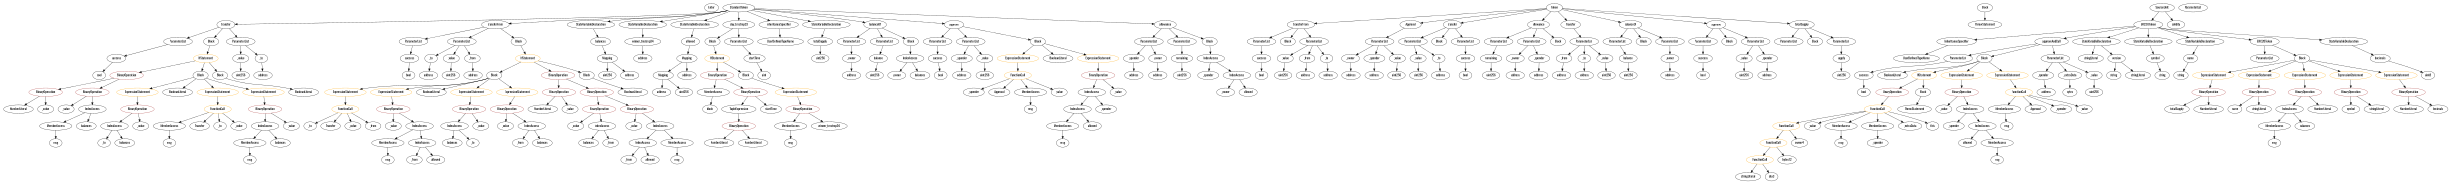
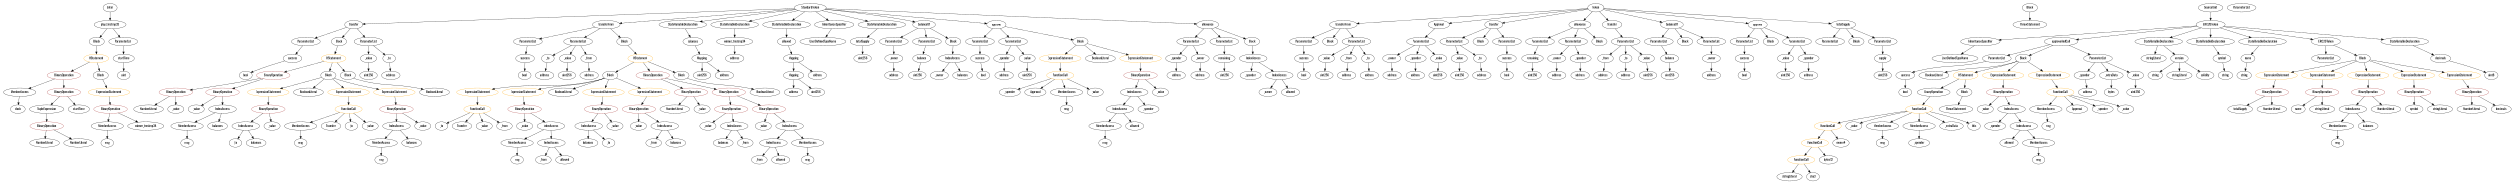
edge "StandardToken" -> "play_tmstmp33": now "Enter" -> "play_tmstmp33"
edge "SourceUnit" -> "solidity": now "version" -> "solidity"
node "UnaryOperation": color brown -> black
